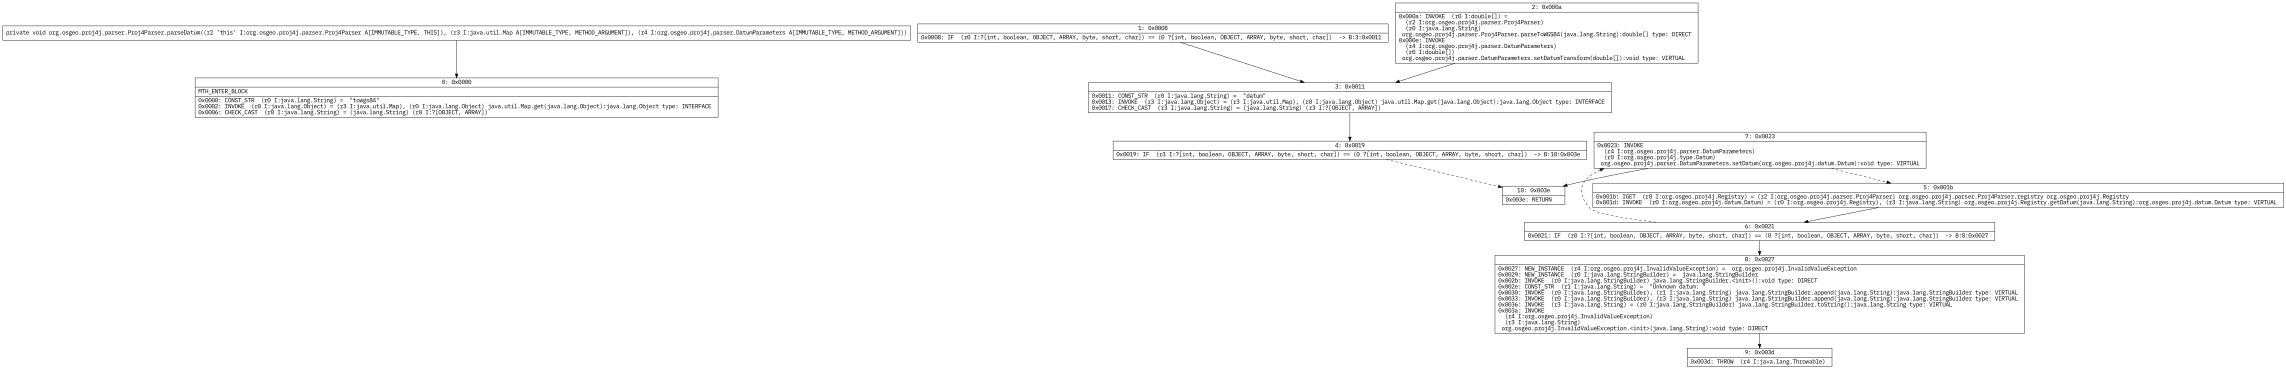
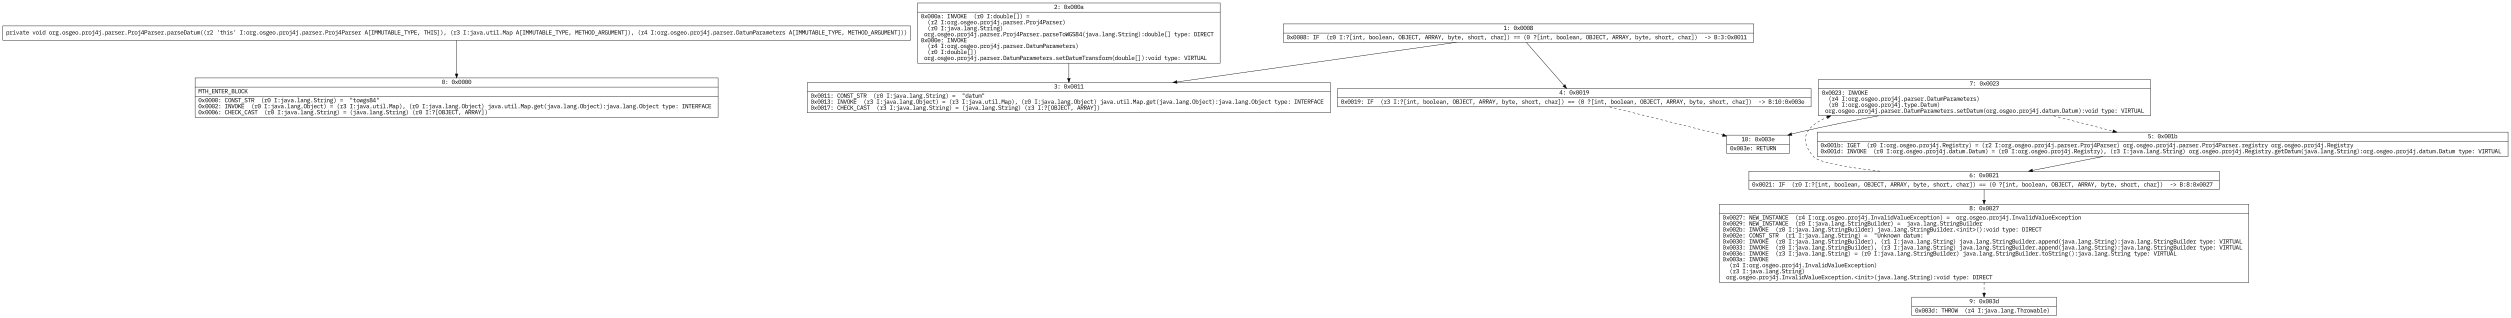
edge "3: 0x0011" -> "4: 0x0019": now "1: 0x0008" -> "4: 0x0019"
edge "8: 0x0027" -> "9: 0x003d": style solid -> dashed
